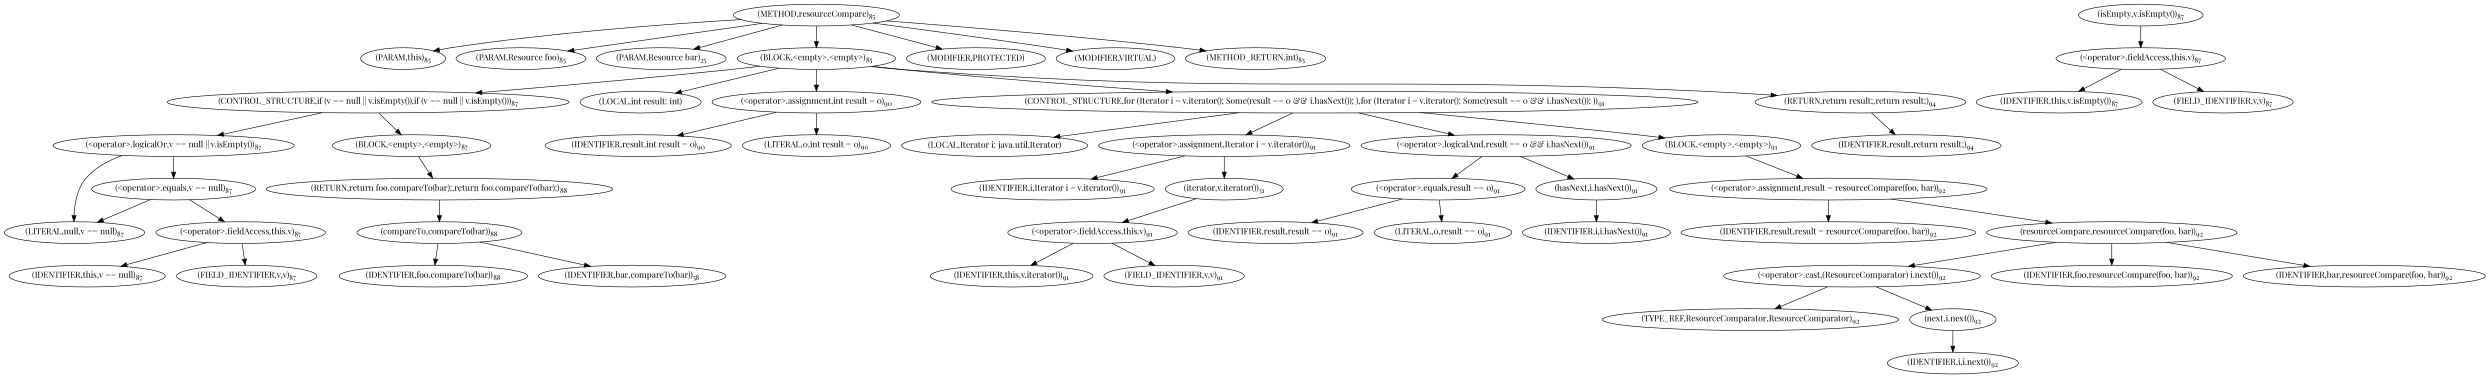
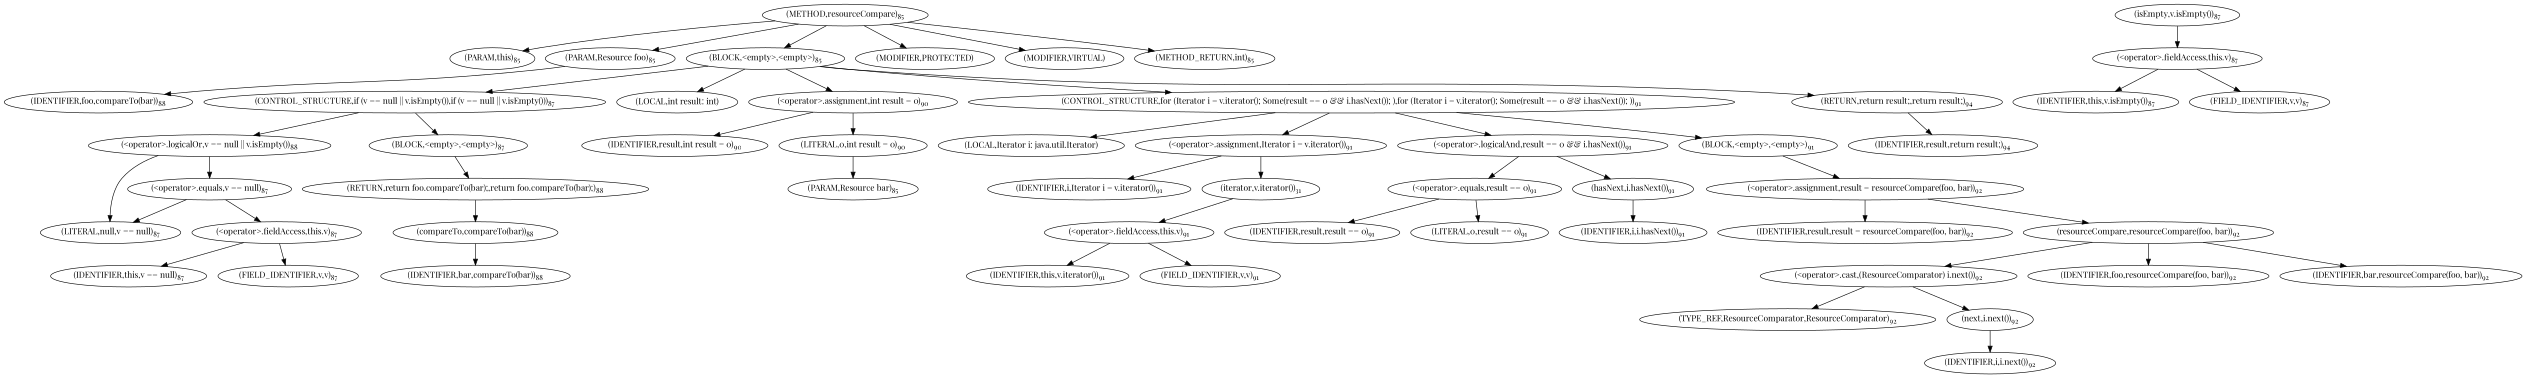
edge "(METHOD,resourceCompare)" -> "(PARAM,Resource bar)": now "(LITERAL,0,int result = 0)" -> "(PARAM,Resource bar)"
node "(PARAM,Resource bar)": text "25" -> "85"
node "(<operator>.logicalOr,v == null || v.isEmpty())": text "87" -> "88"
edge "(compareTo,compareTo(bar))" -> "(IDENTIFIER,foo,compareTo(bar))": now "(PARAM,Resource foo)" -> "(IDENTIFIER,foo,compareTo(bar))"
node "(IDENTIFIER,bar,compareTo(bar))": text "58" -> "88"
